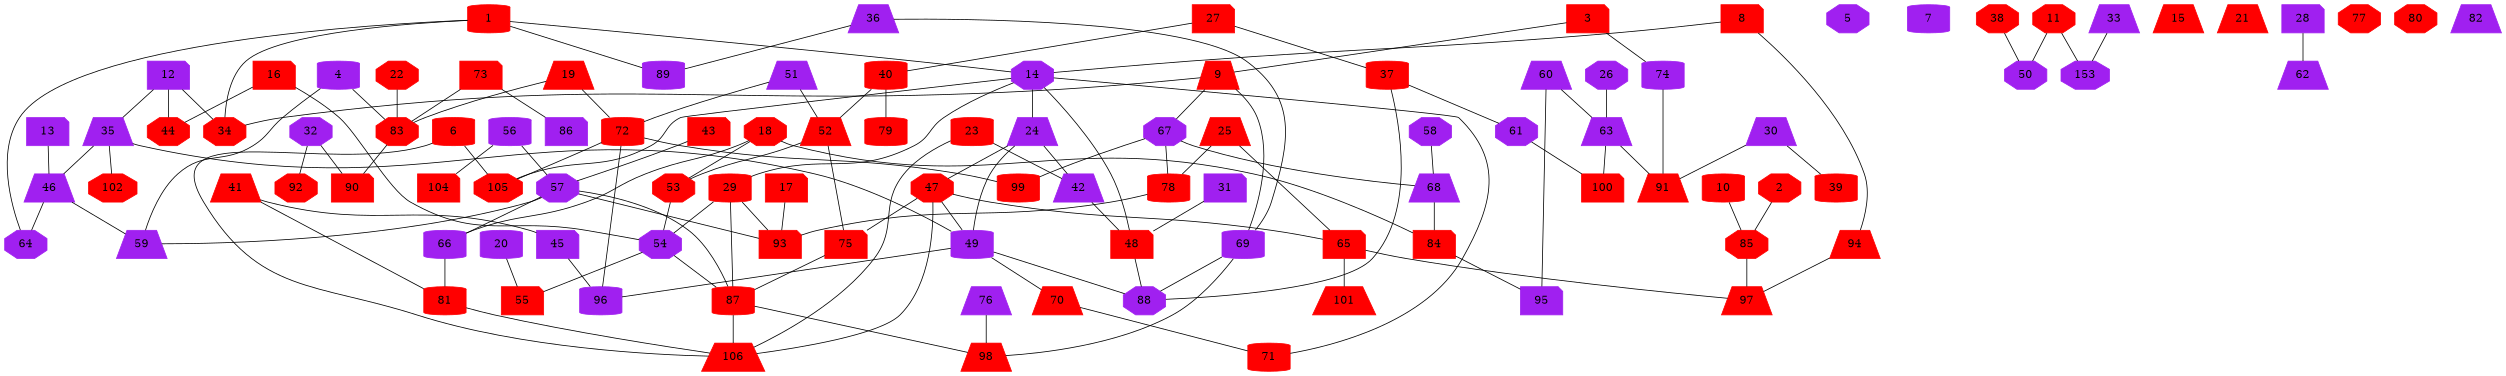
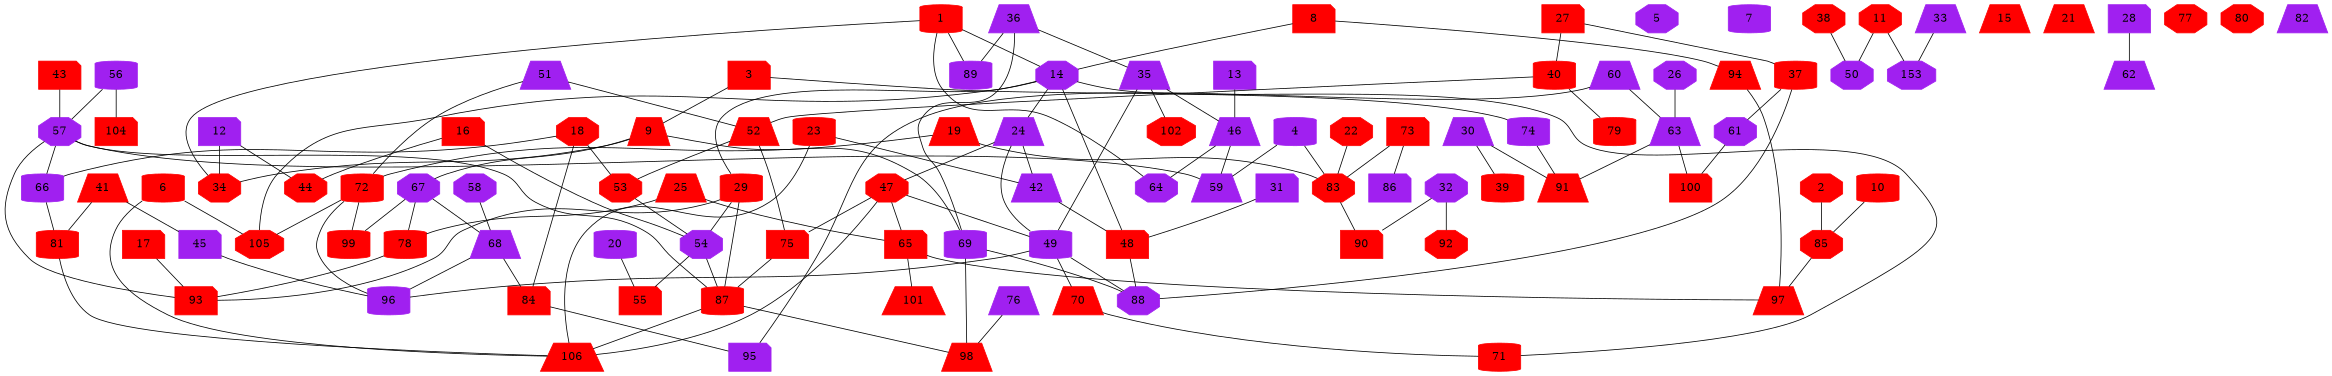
edge "12" -- "35": now "36" -- "35"
edge "68" -- "96": added
